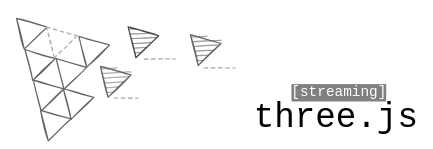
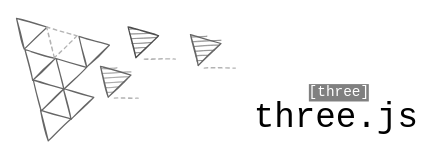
node "[streaming]": label "[streaming]" -> "[three]"
